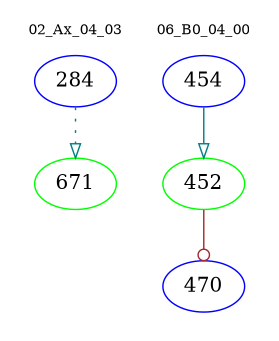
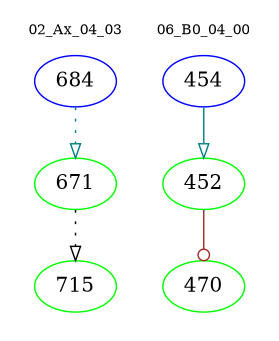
node "284": label "284" -> "684"
node "715": added
node "470": color blue -> green
